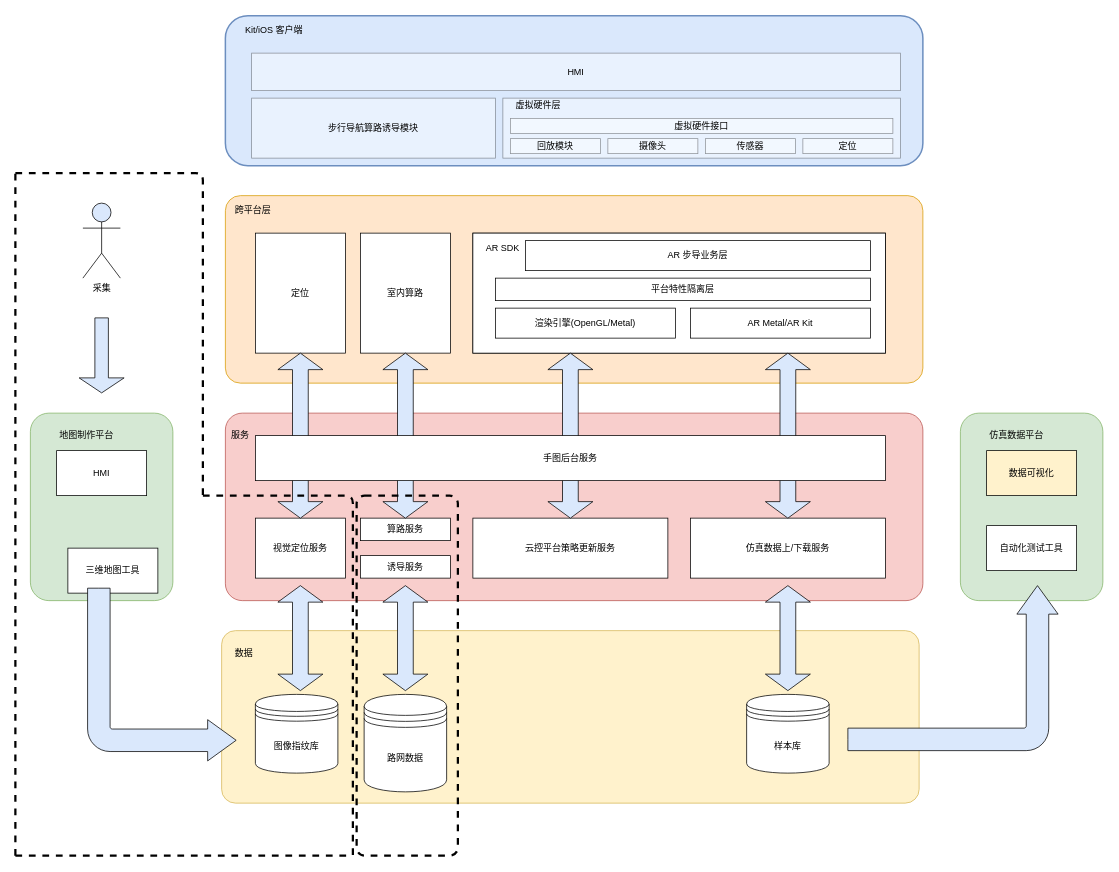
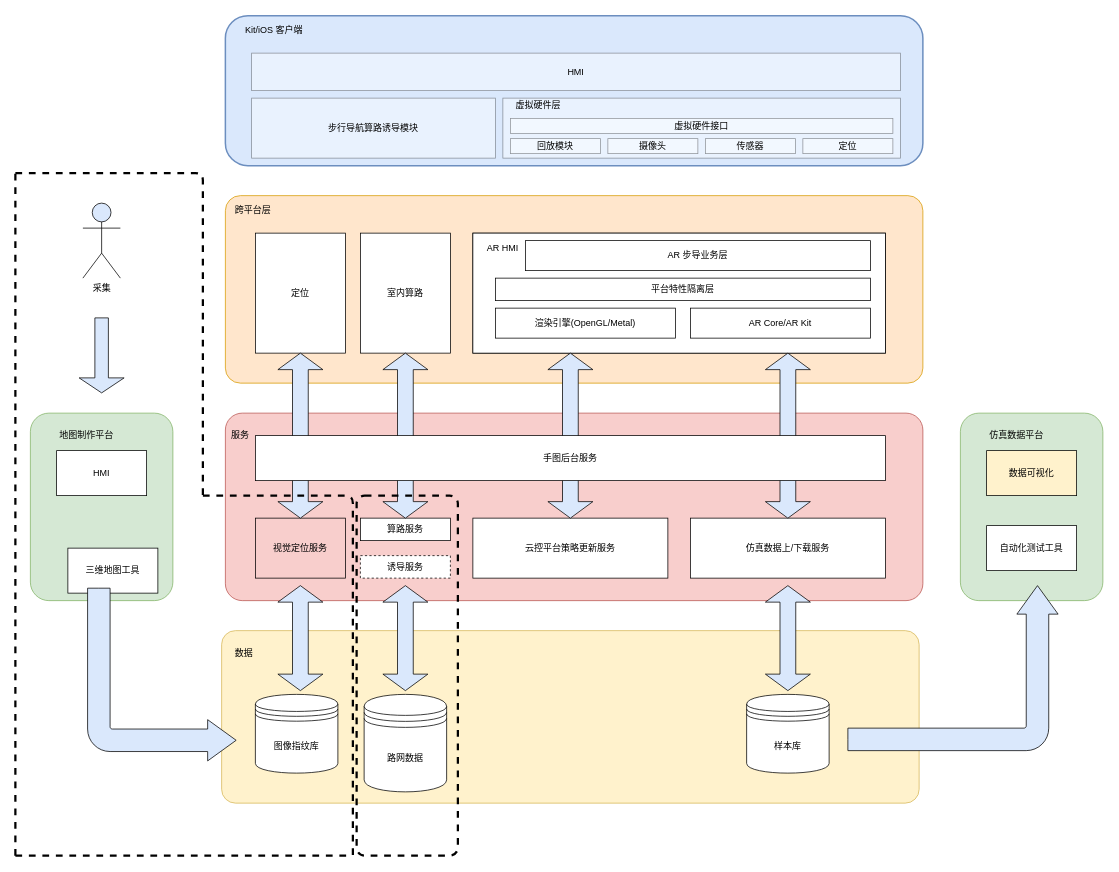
node "AR SDK": label "AR SDK" -> "AR HMI"
node "AR Metal/AR Kit": label "AR Metal/AR Kit" -> "AR Core/AR Kit"
node "视觉定位服务": fillcolor #ffffff -> #f8cecc
node "诱导服务": style solid -> dashed
